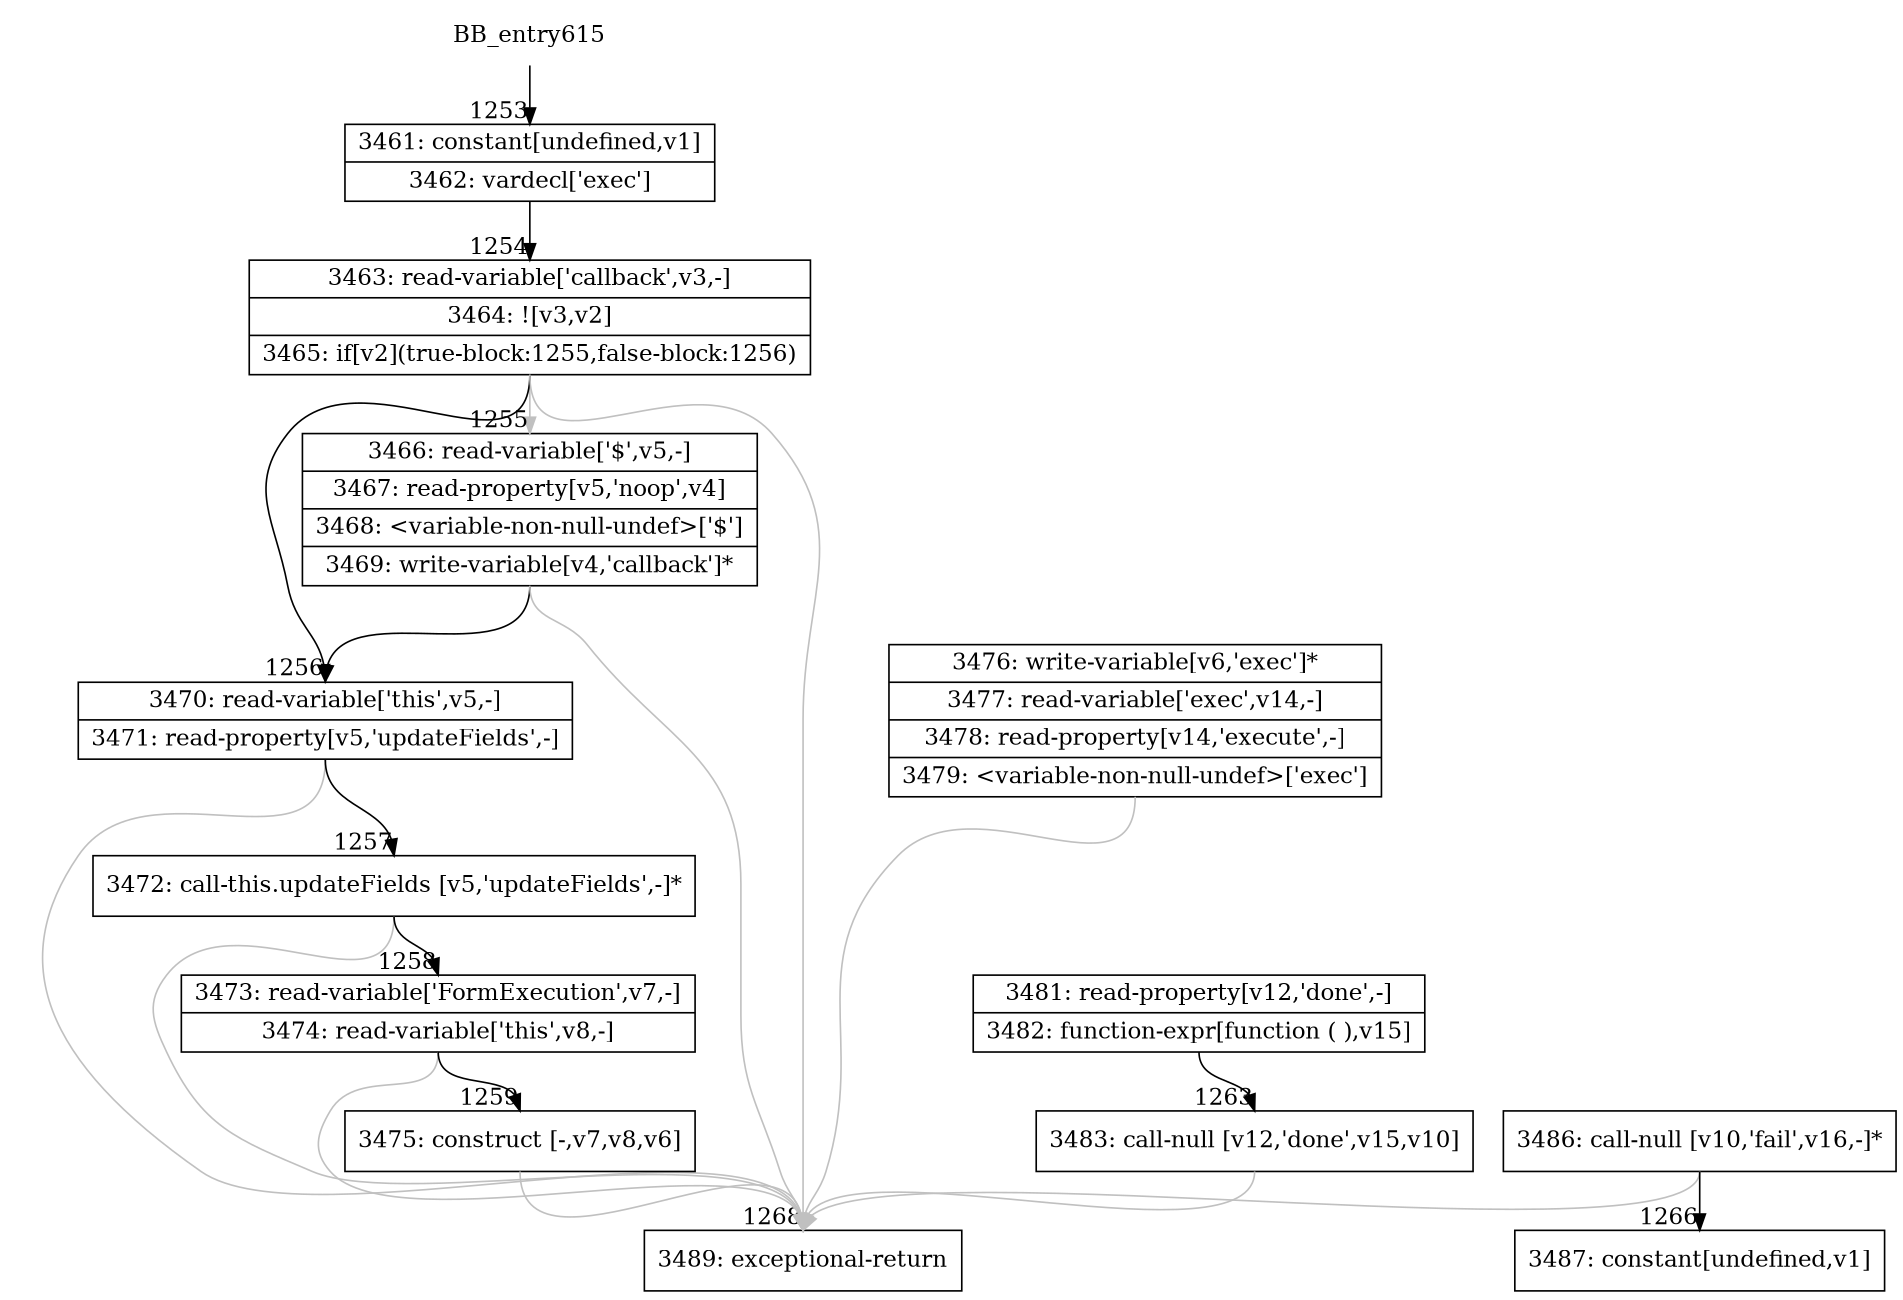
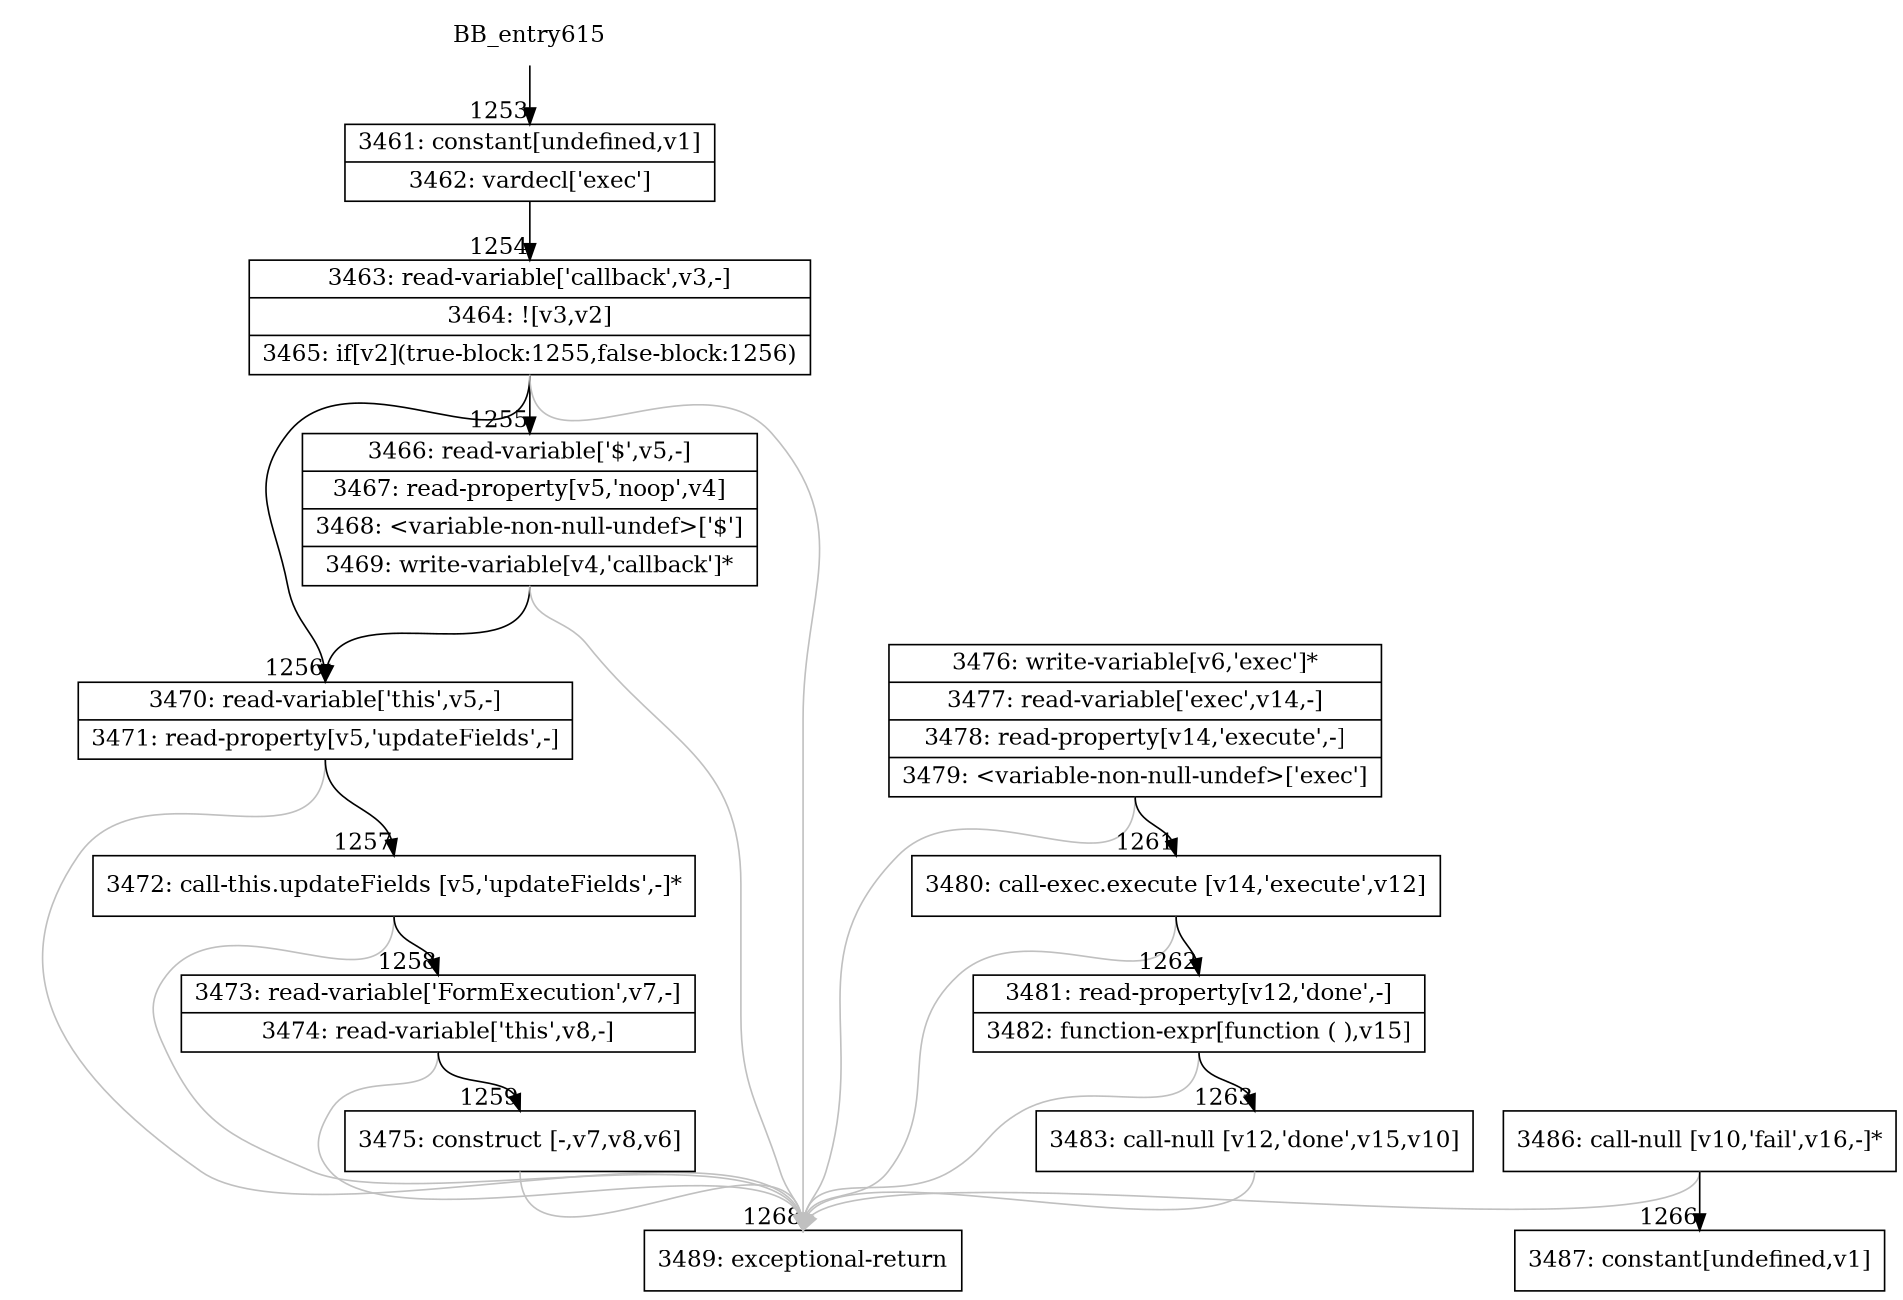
edge "3463: read-variable['callback',v3,-]" -> "3466: read-variable['$',v5,-]": color gray -> black
node "3480: call-exec.execute [v14,'execute',v12]": added
edge "3481: read-property[v12,'done',-]" -> "3489: exceptional-return": added
